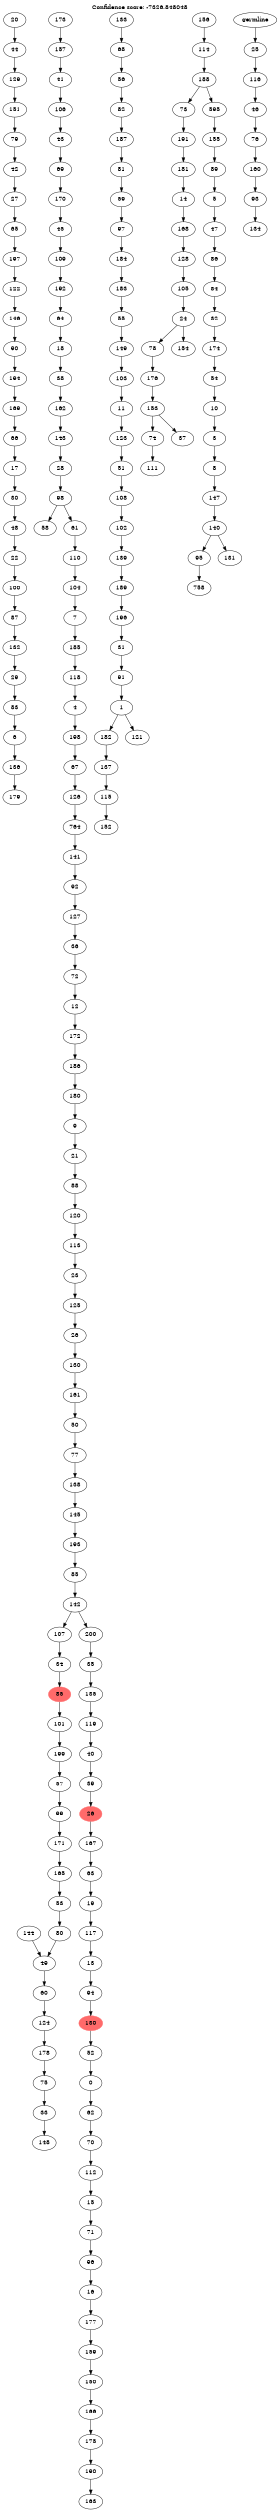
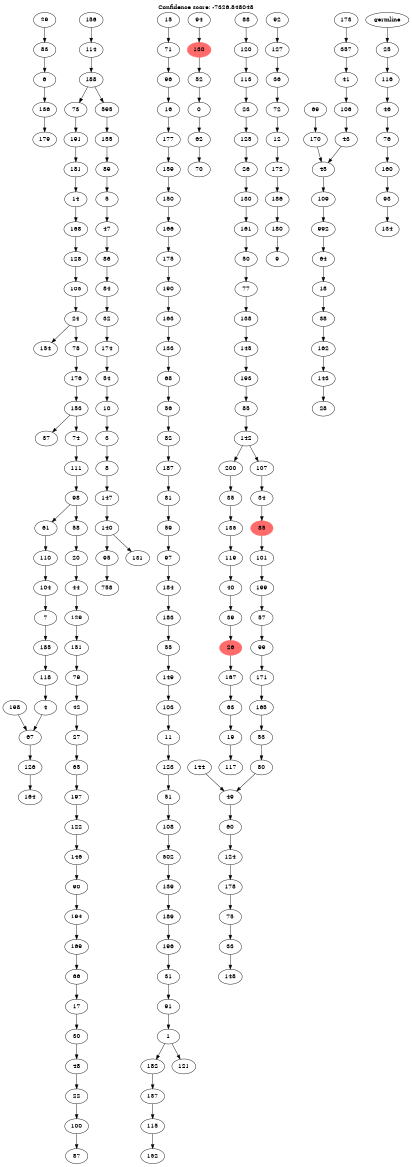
node "157": label "157" -> "357"
edge "43" -> "69": now "43" -> "45"
node "192": label "192" -> "992"
edge "163" -> "133": added
edge "28" -> "98": now "111" -> "98"
node "102": label "102" -> "502"
edge "58" -> "20": added
node "132": removed
edge "4" -> "198": now "4" -> "67"
node "764": label "764" -> "164"
node "141": removed
node "21": removed
node "13": removed
node "112": removed
